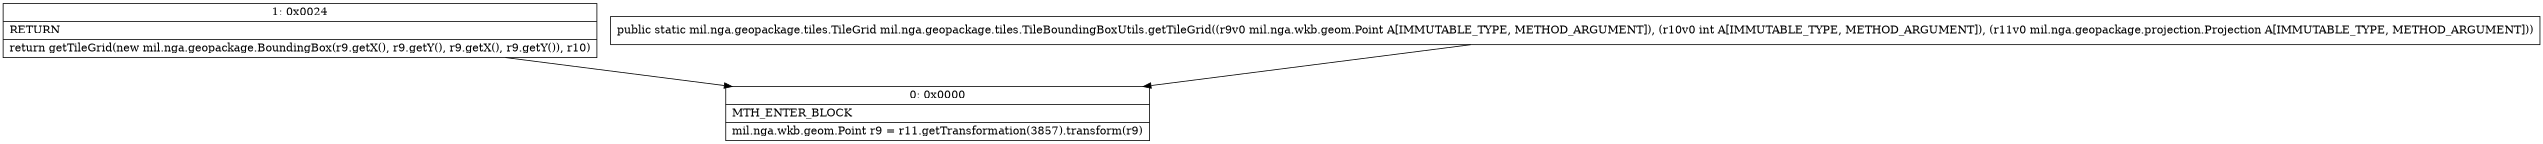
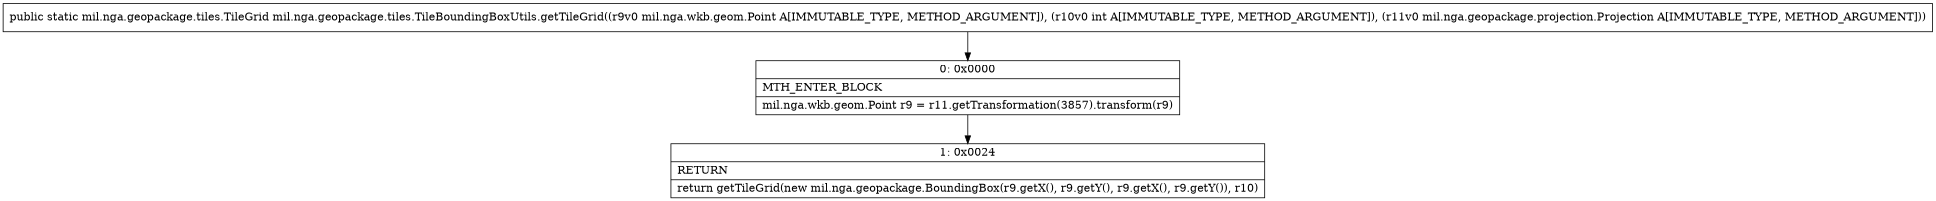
edge "1: 0x0024" -> "0: 0x0000": reversed
